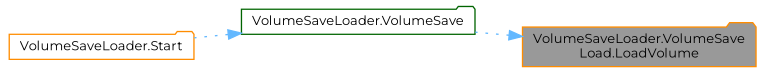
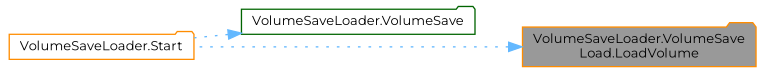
edge "VolumeSaveLoader.VolumeSave" -> "VolumeSaveLoader.VolumeSave Load.LoadVolume": now "VolumeSaveLoader.Start" -> "VolumeSaveLoader.VolumeSave Load.LoadVolume"
